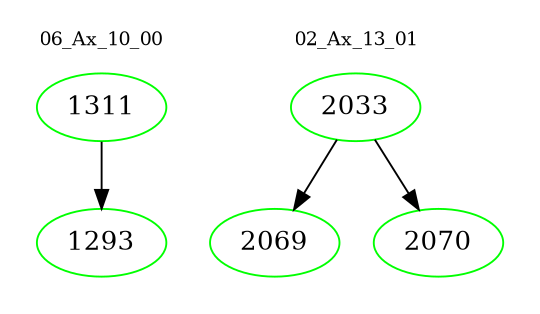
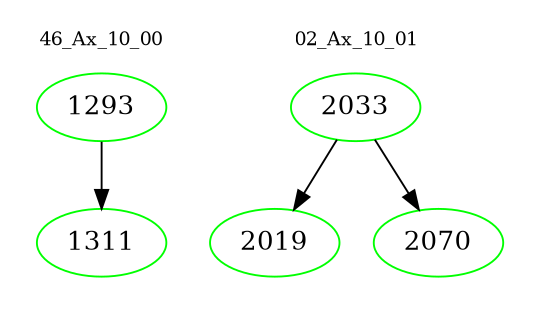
cluster "06_Ax_10_00": label "06_Ax_10_00" -> "46_Ax_10_00"
cluster "02_Ax_13_01": label "02_Ax_13_01" -> "02_Ax_10_01"
edge "1311" -> "1293": reversed
node "2069": label "2069" -> "2019"
